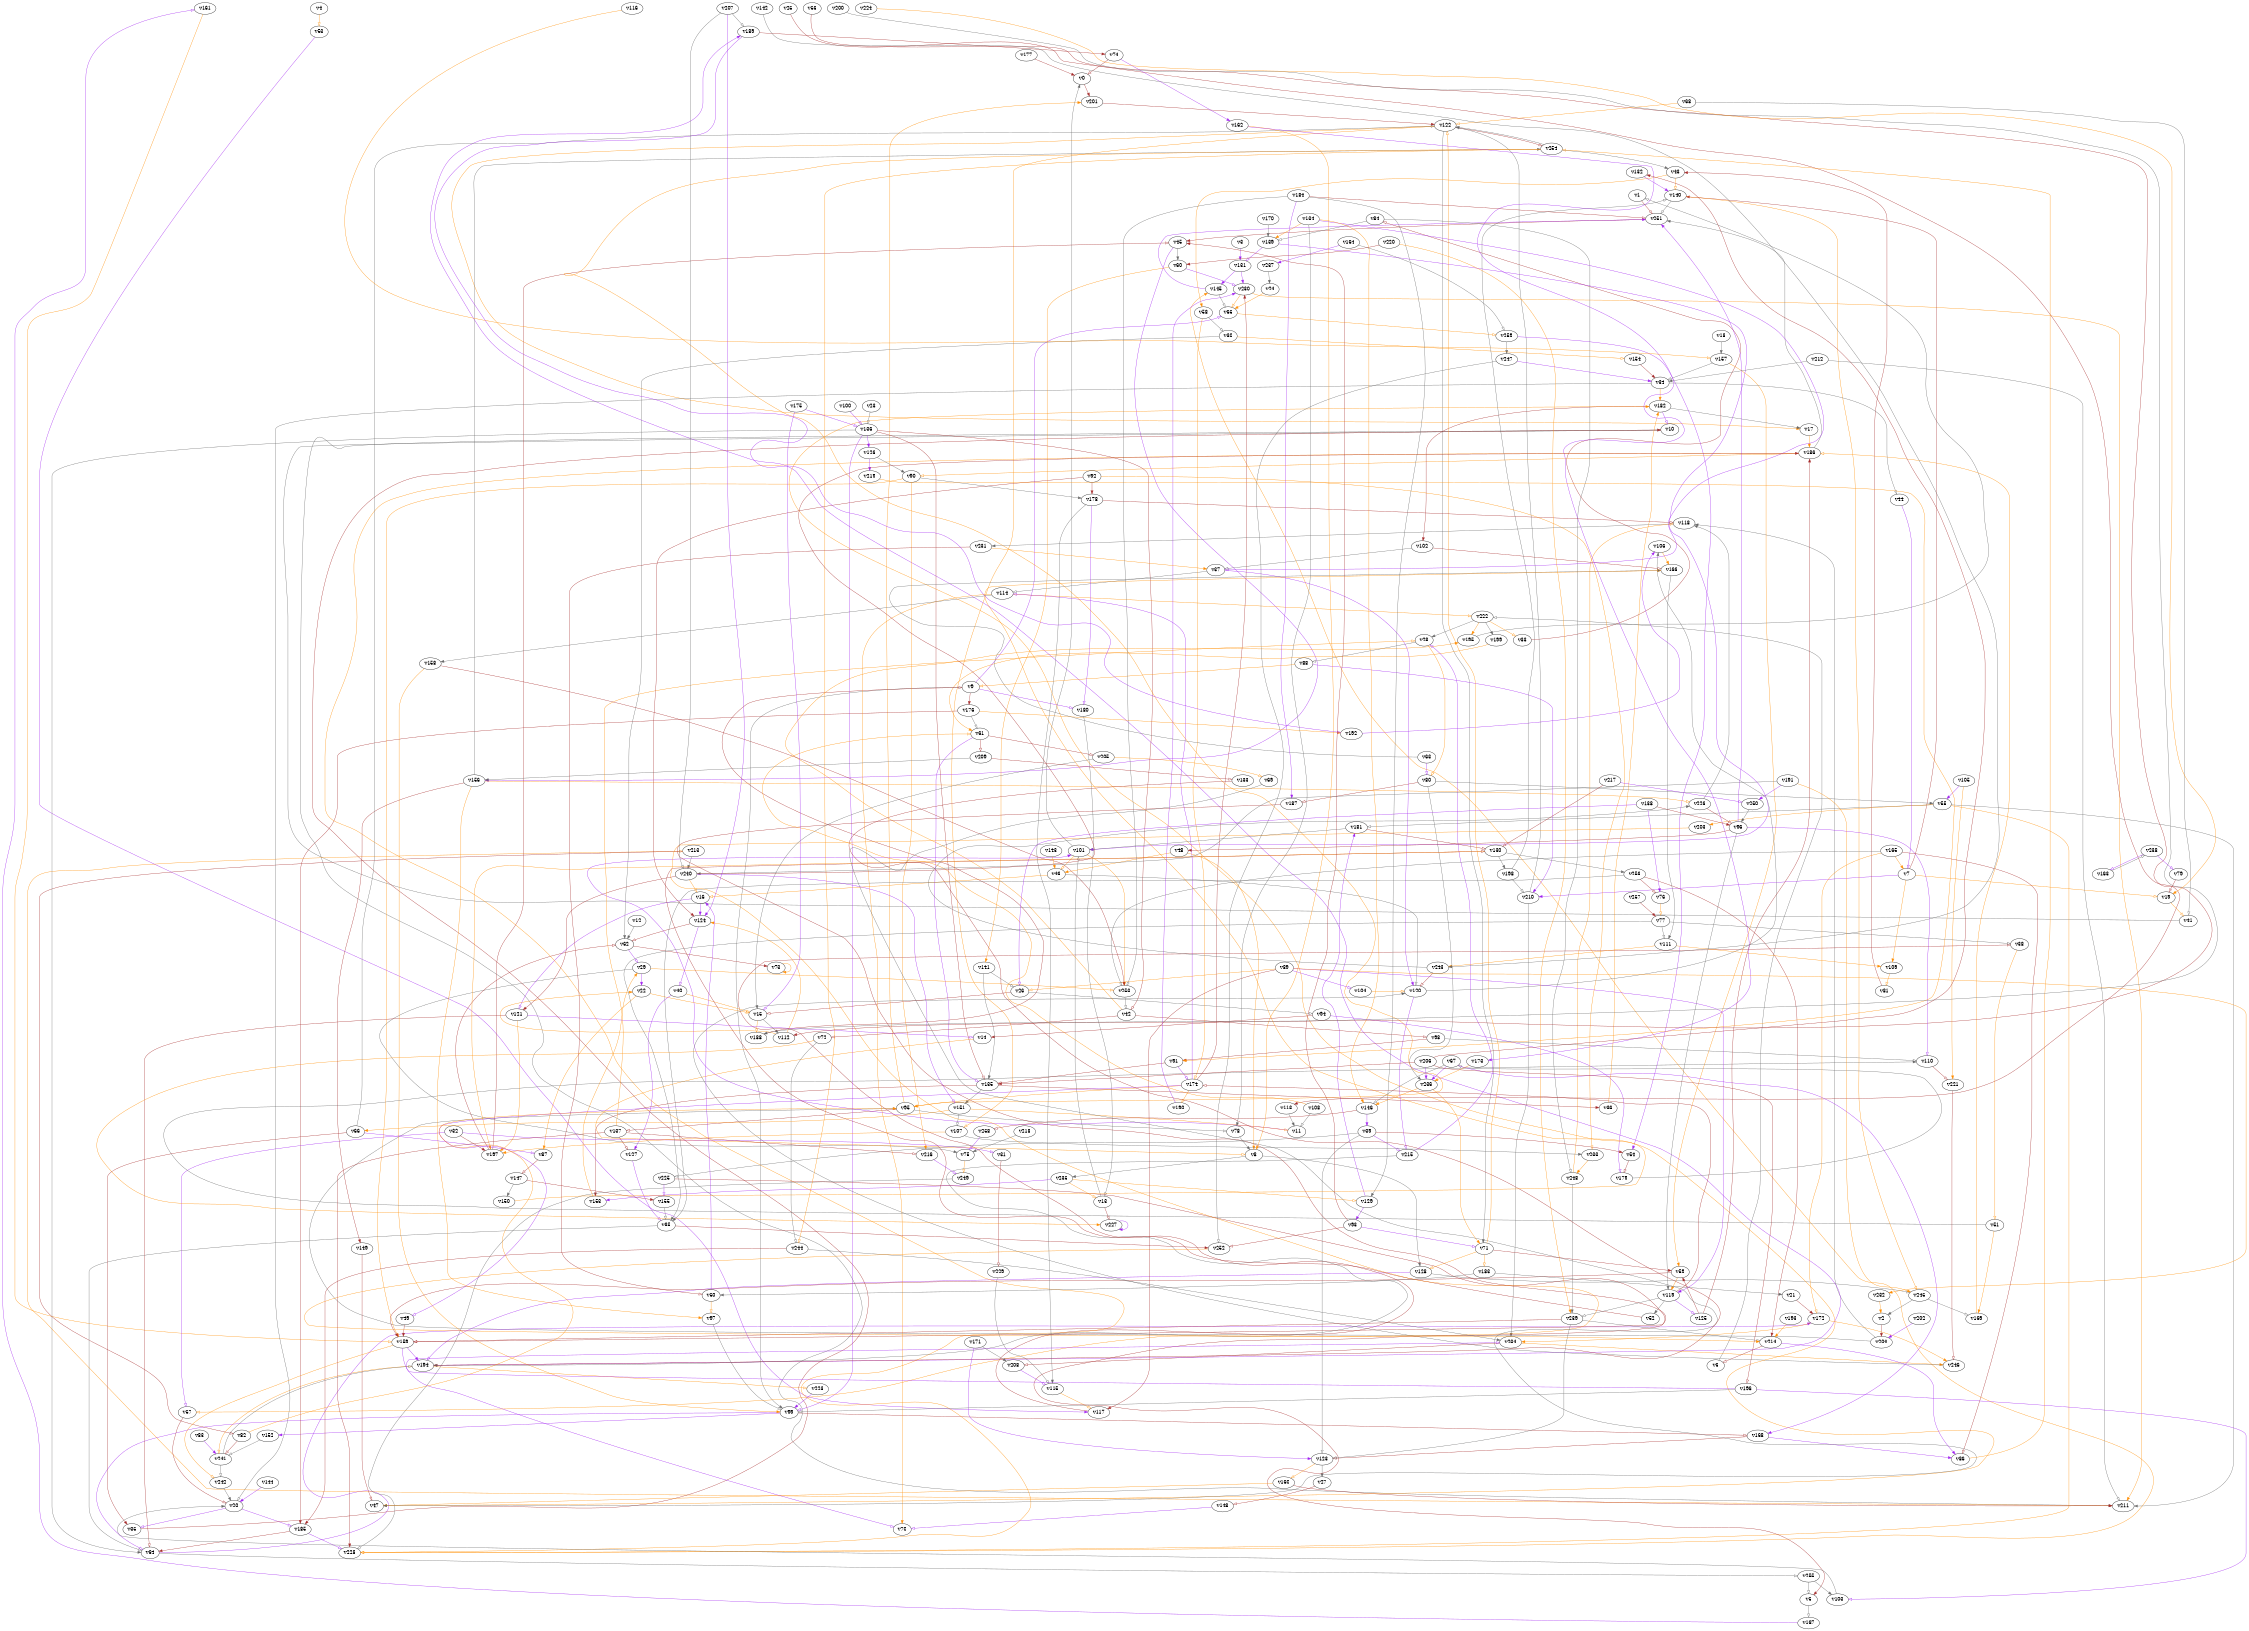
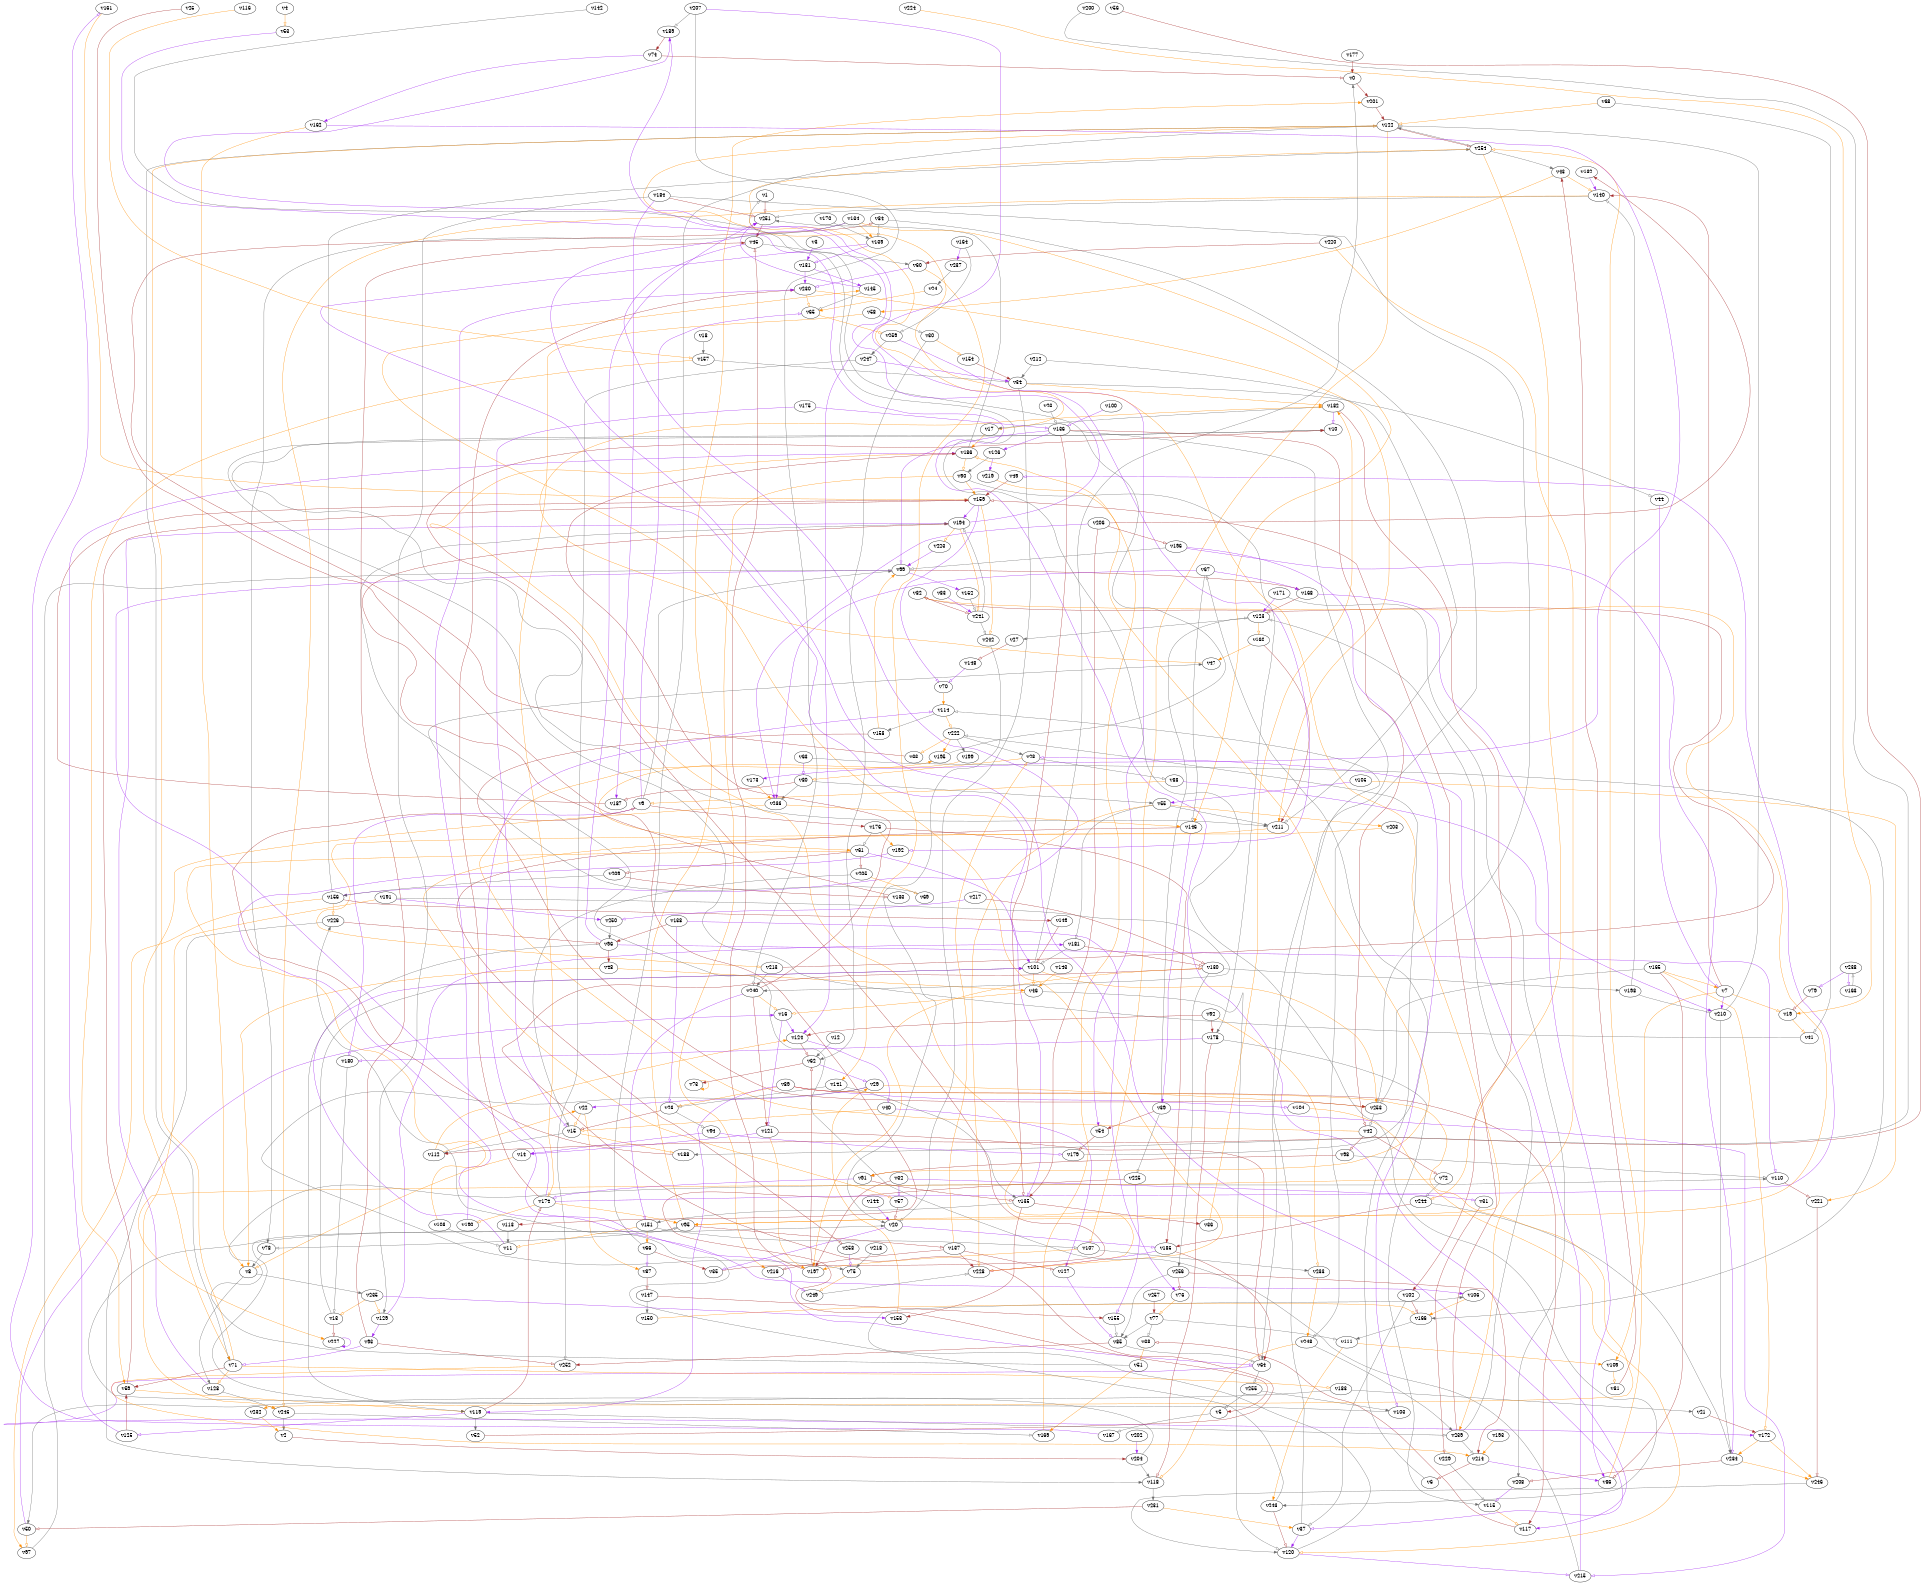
edge "v125" -> "v186": color brown -> purple
edge "v114" -> "v70": reversed
edge "v94" -> "v14": color brown -> purple
edge "v149" -> "v47": now "v149" -> "v101"
